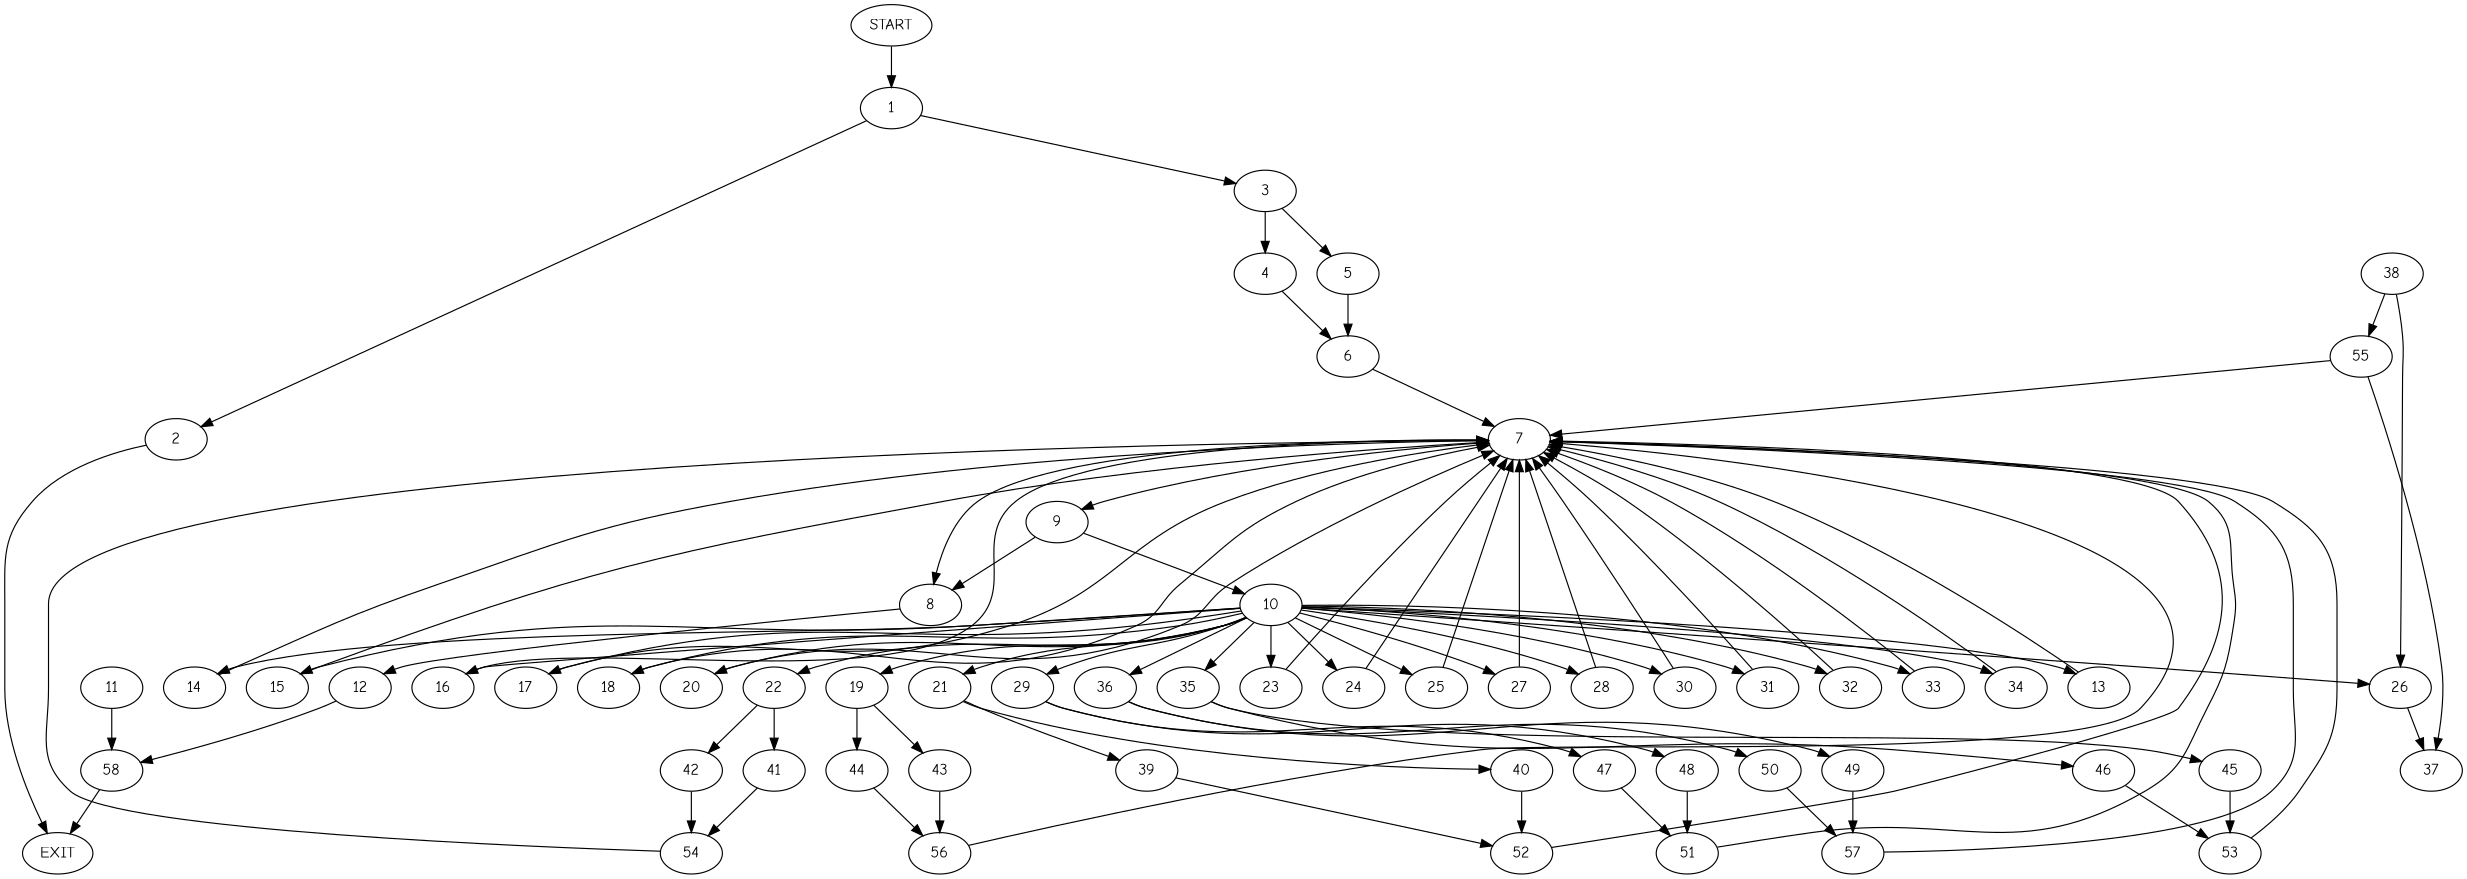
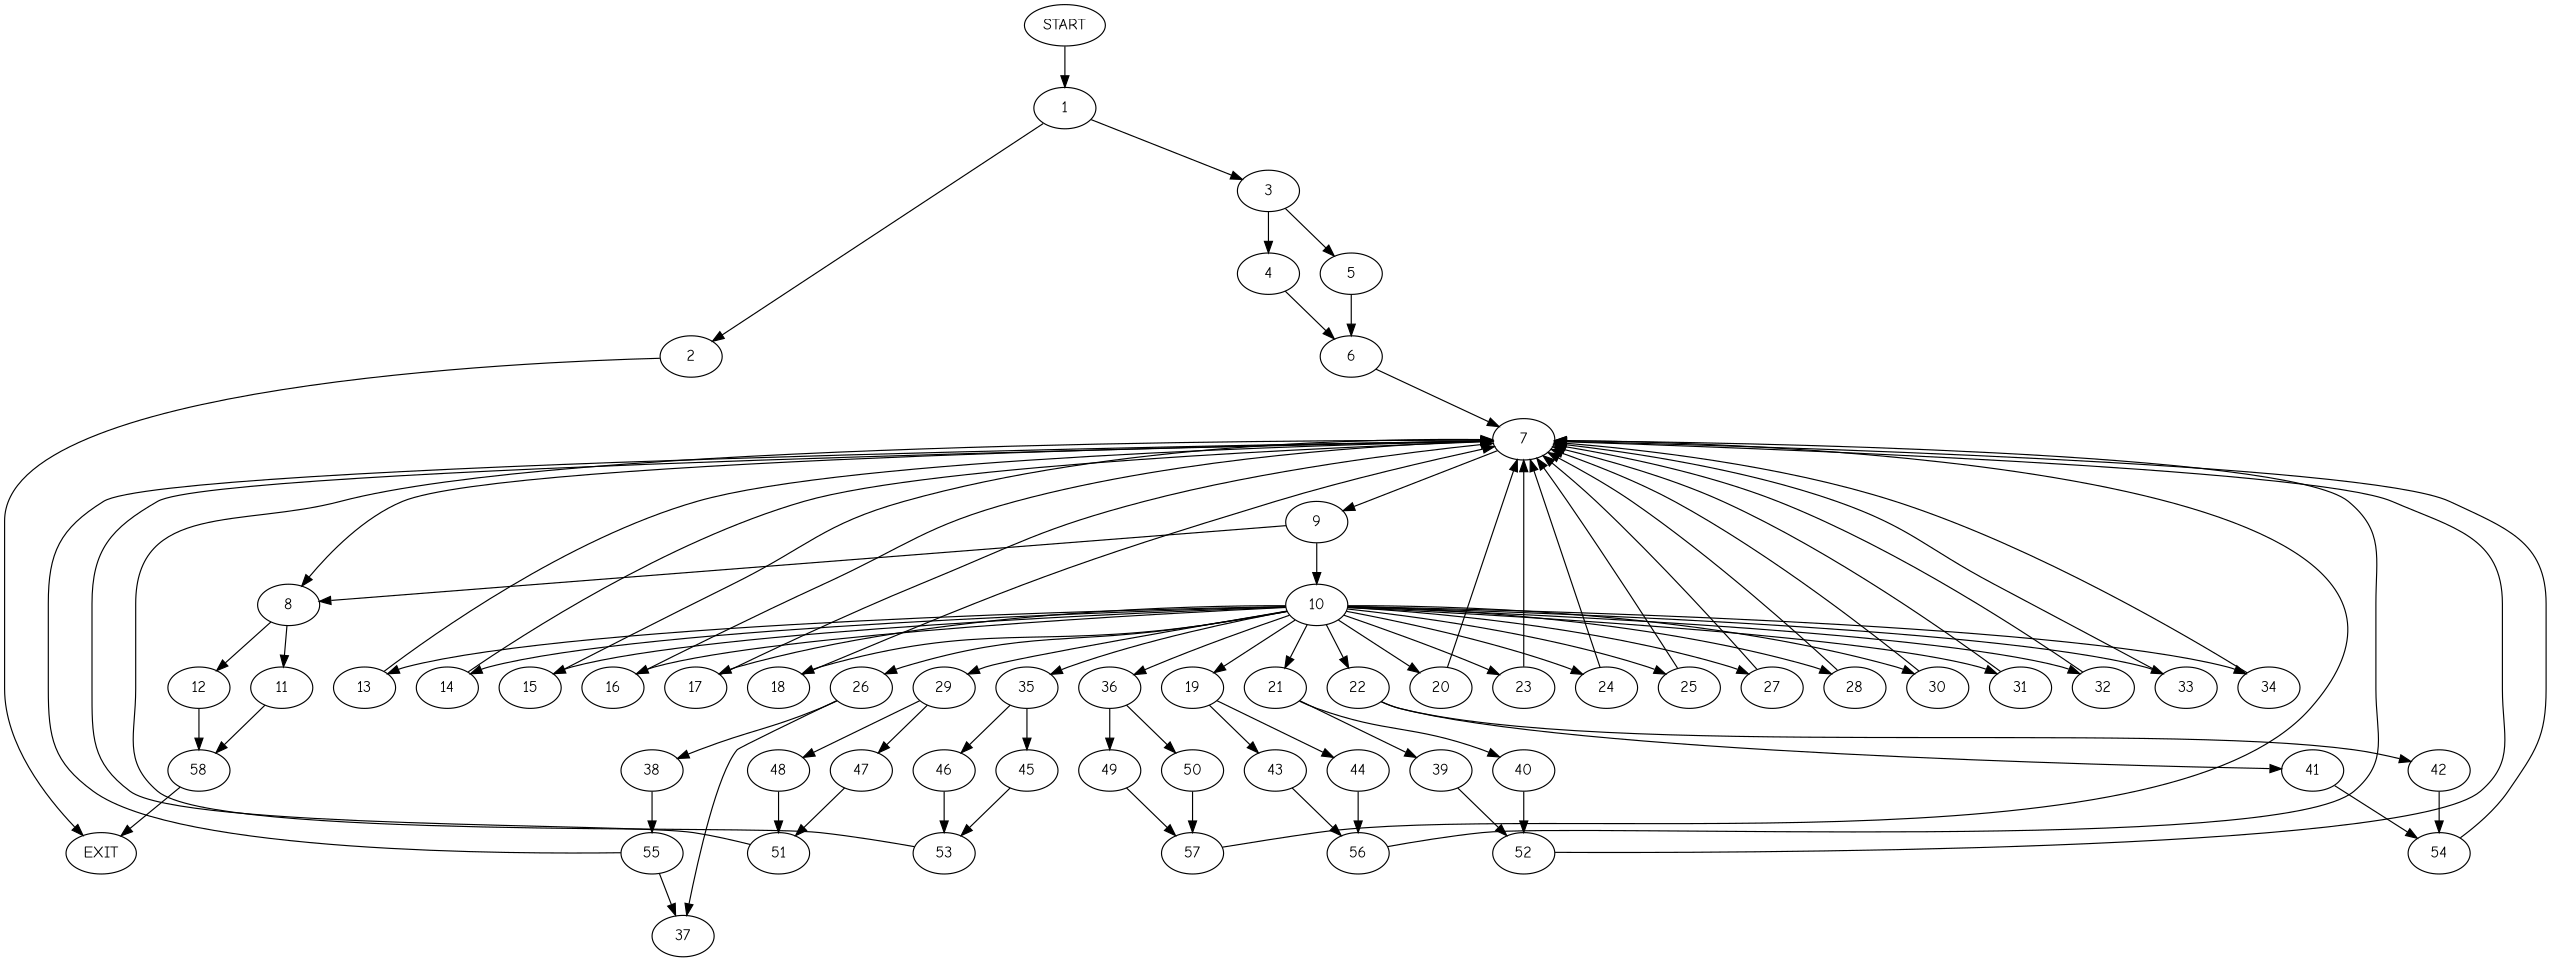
edge "38" -> "26": reversed
edge "8" -> "11": added
